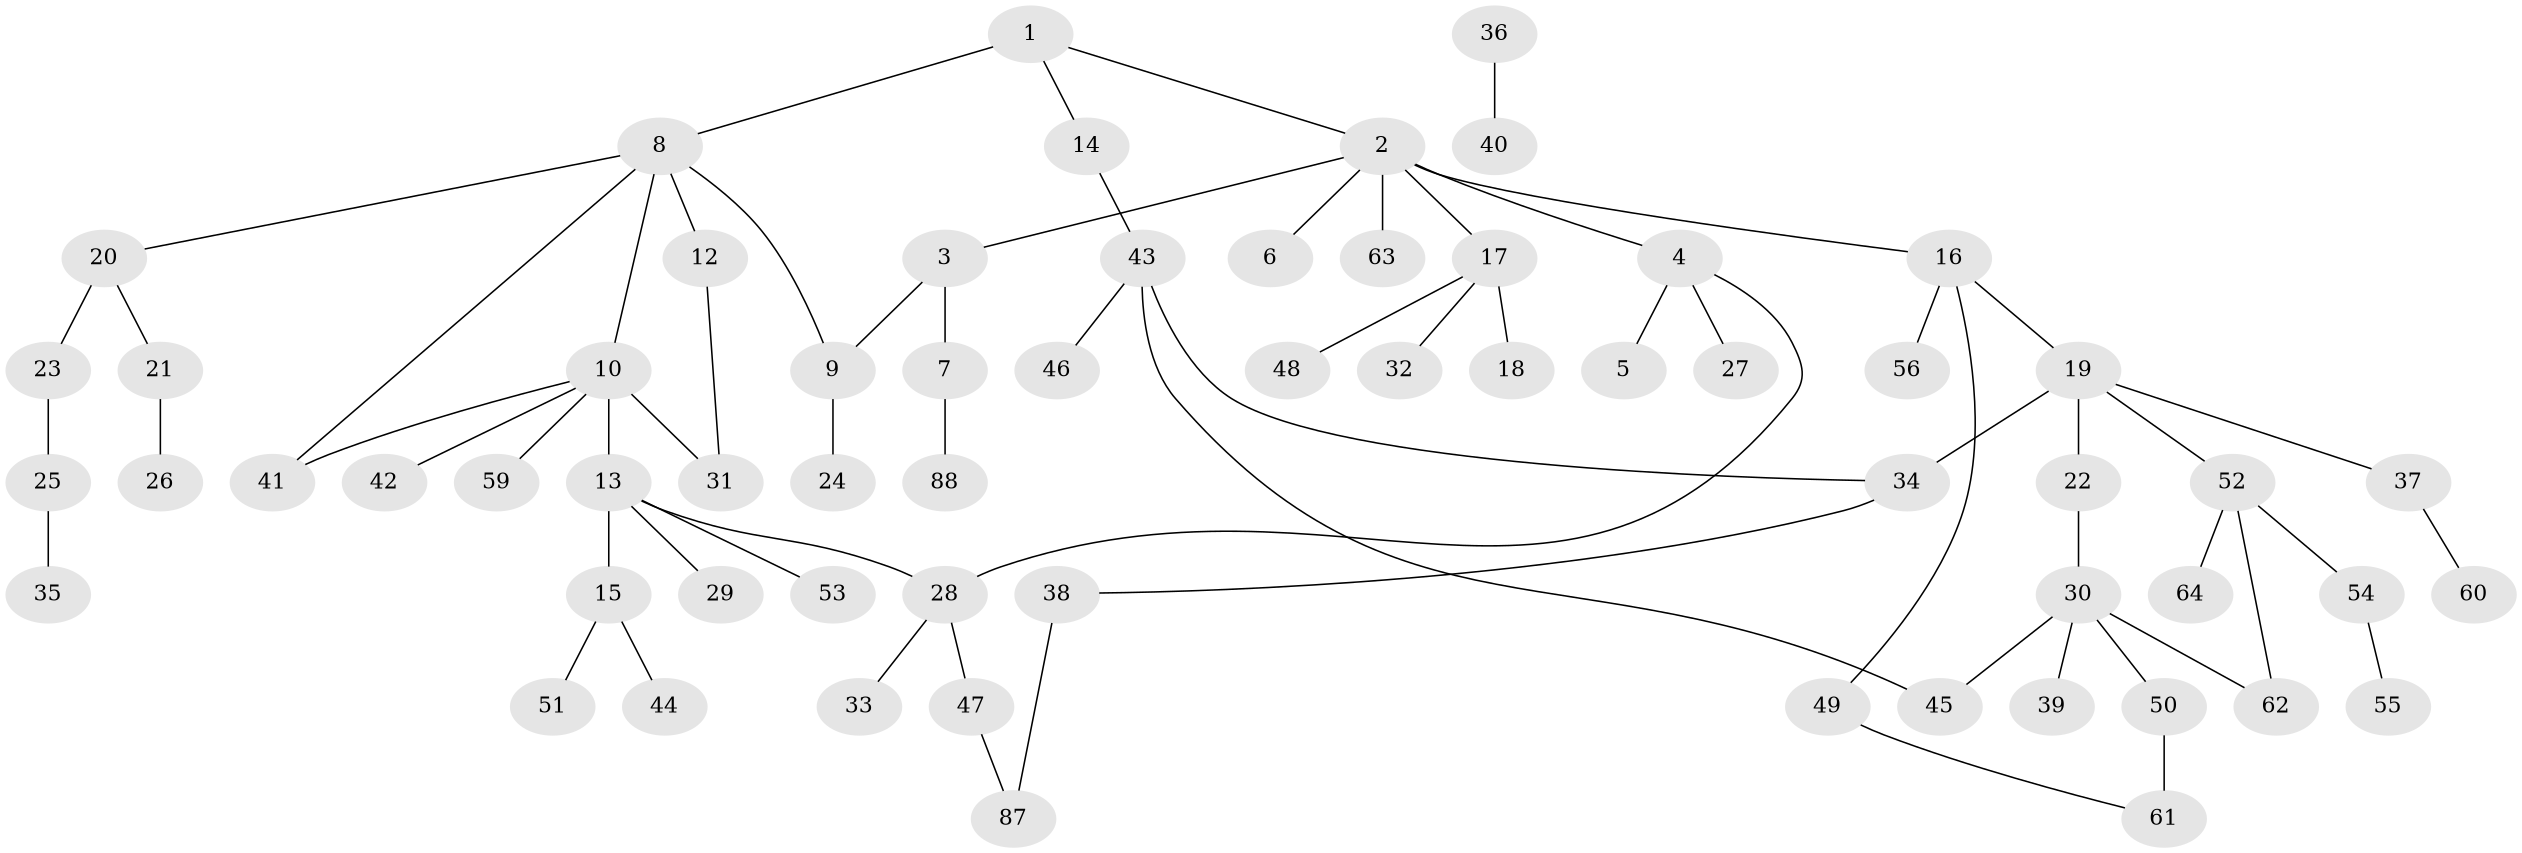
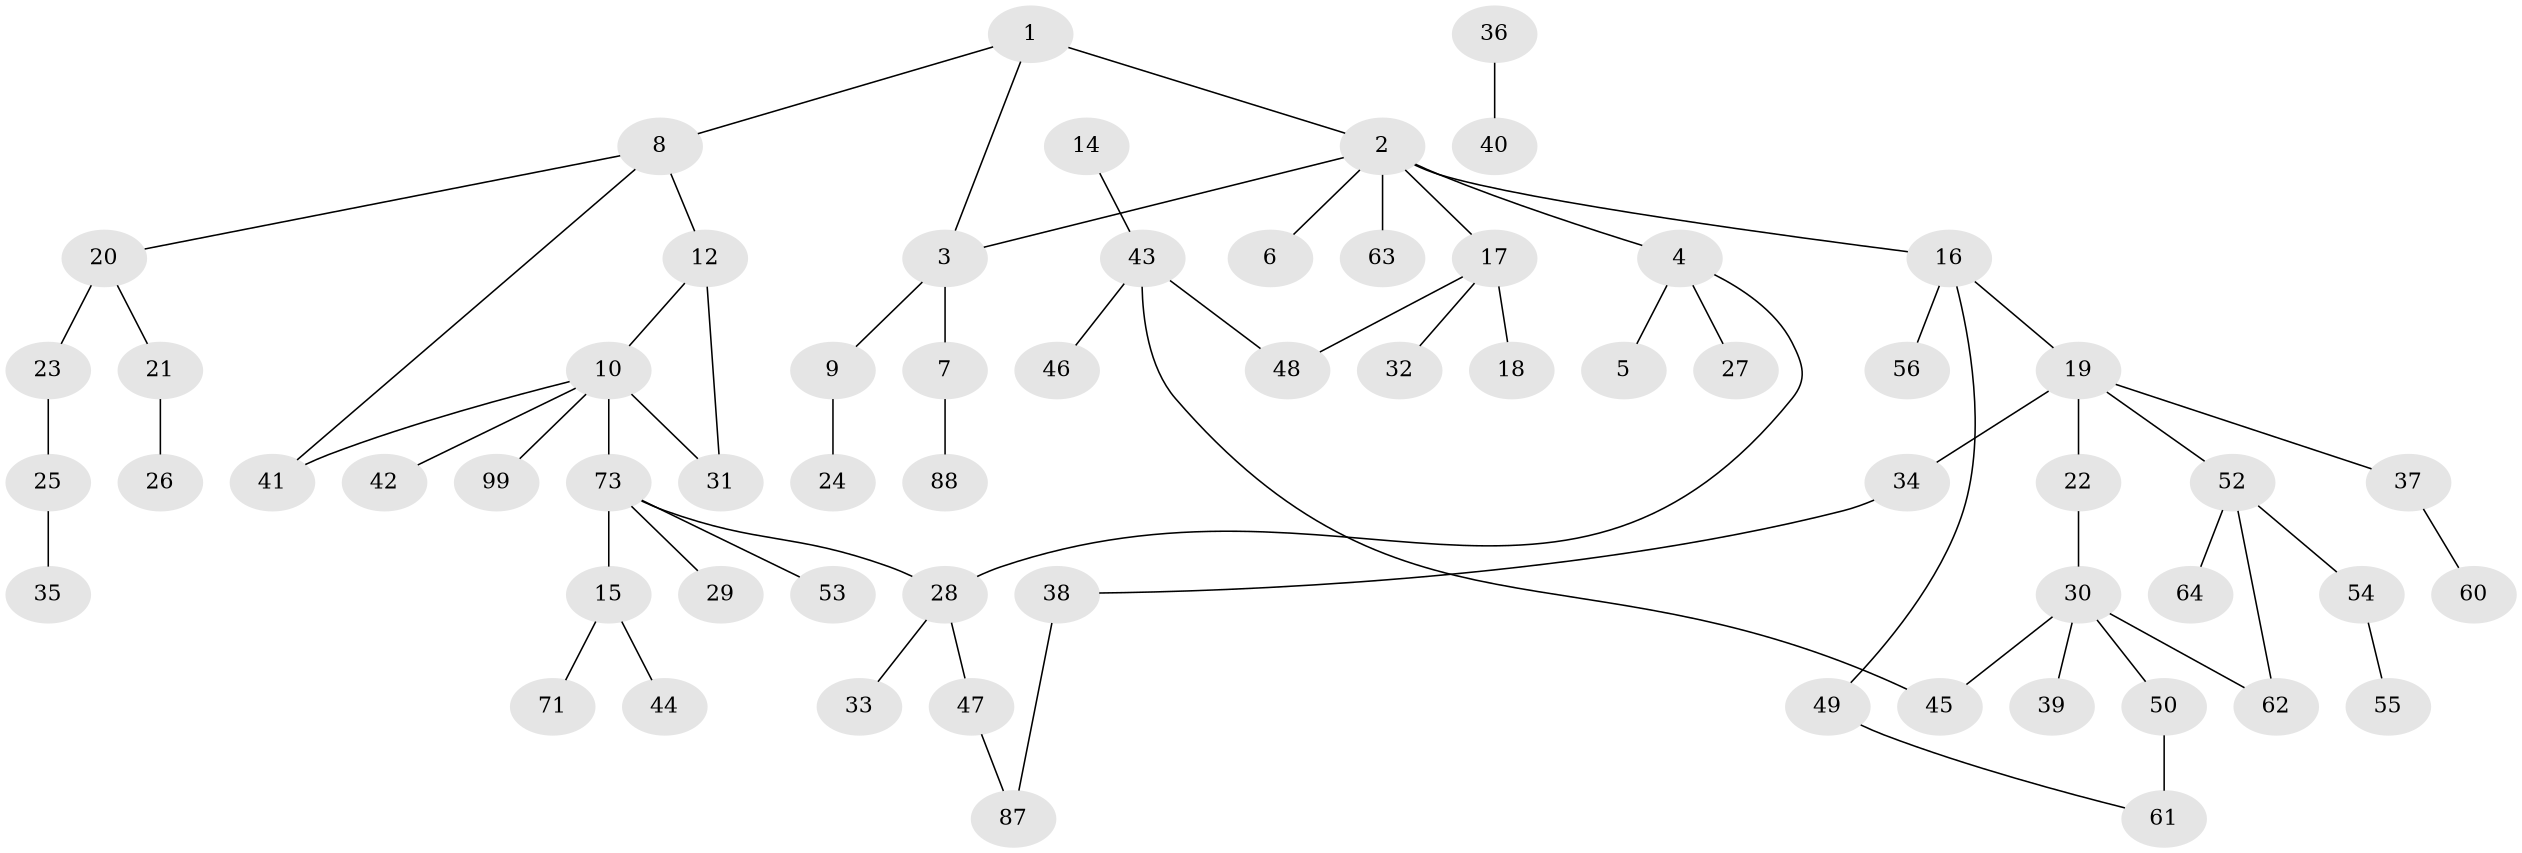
edge "1" -- "14": now "1" -- "3"
edge "8" -- "9": removed
edge "8" -- "10": now "12" -- "10"
edge "43" -- "34": now "43" -- "48"
node "59": label "59" -> "99"
node "13": label "13" -> "73"
node "51": label "51" -> "71"
